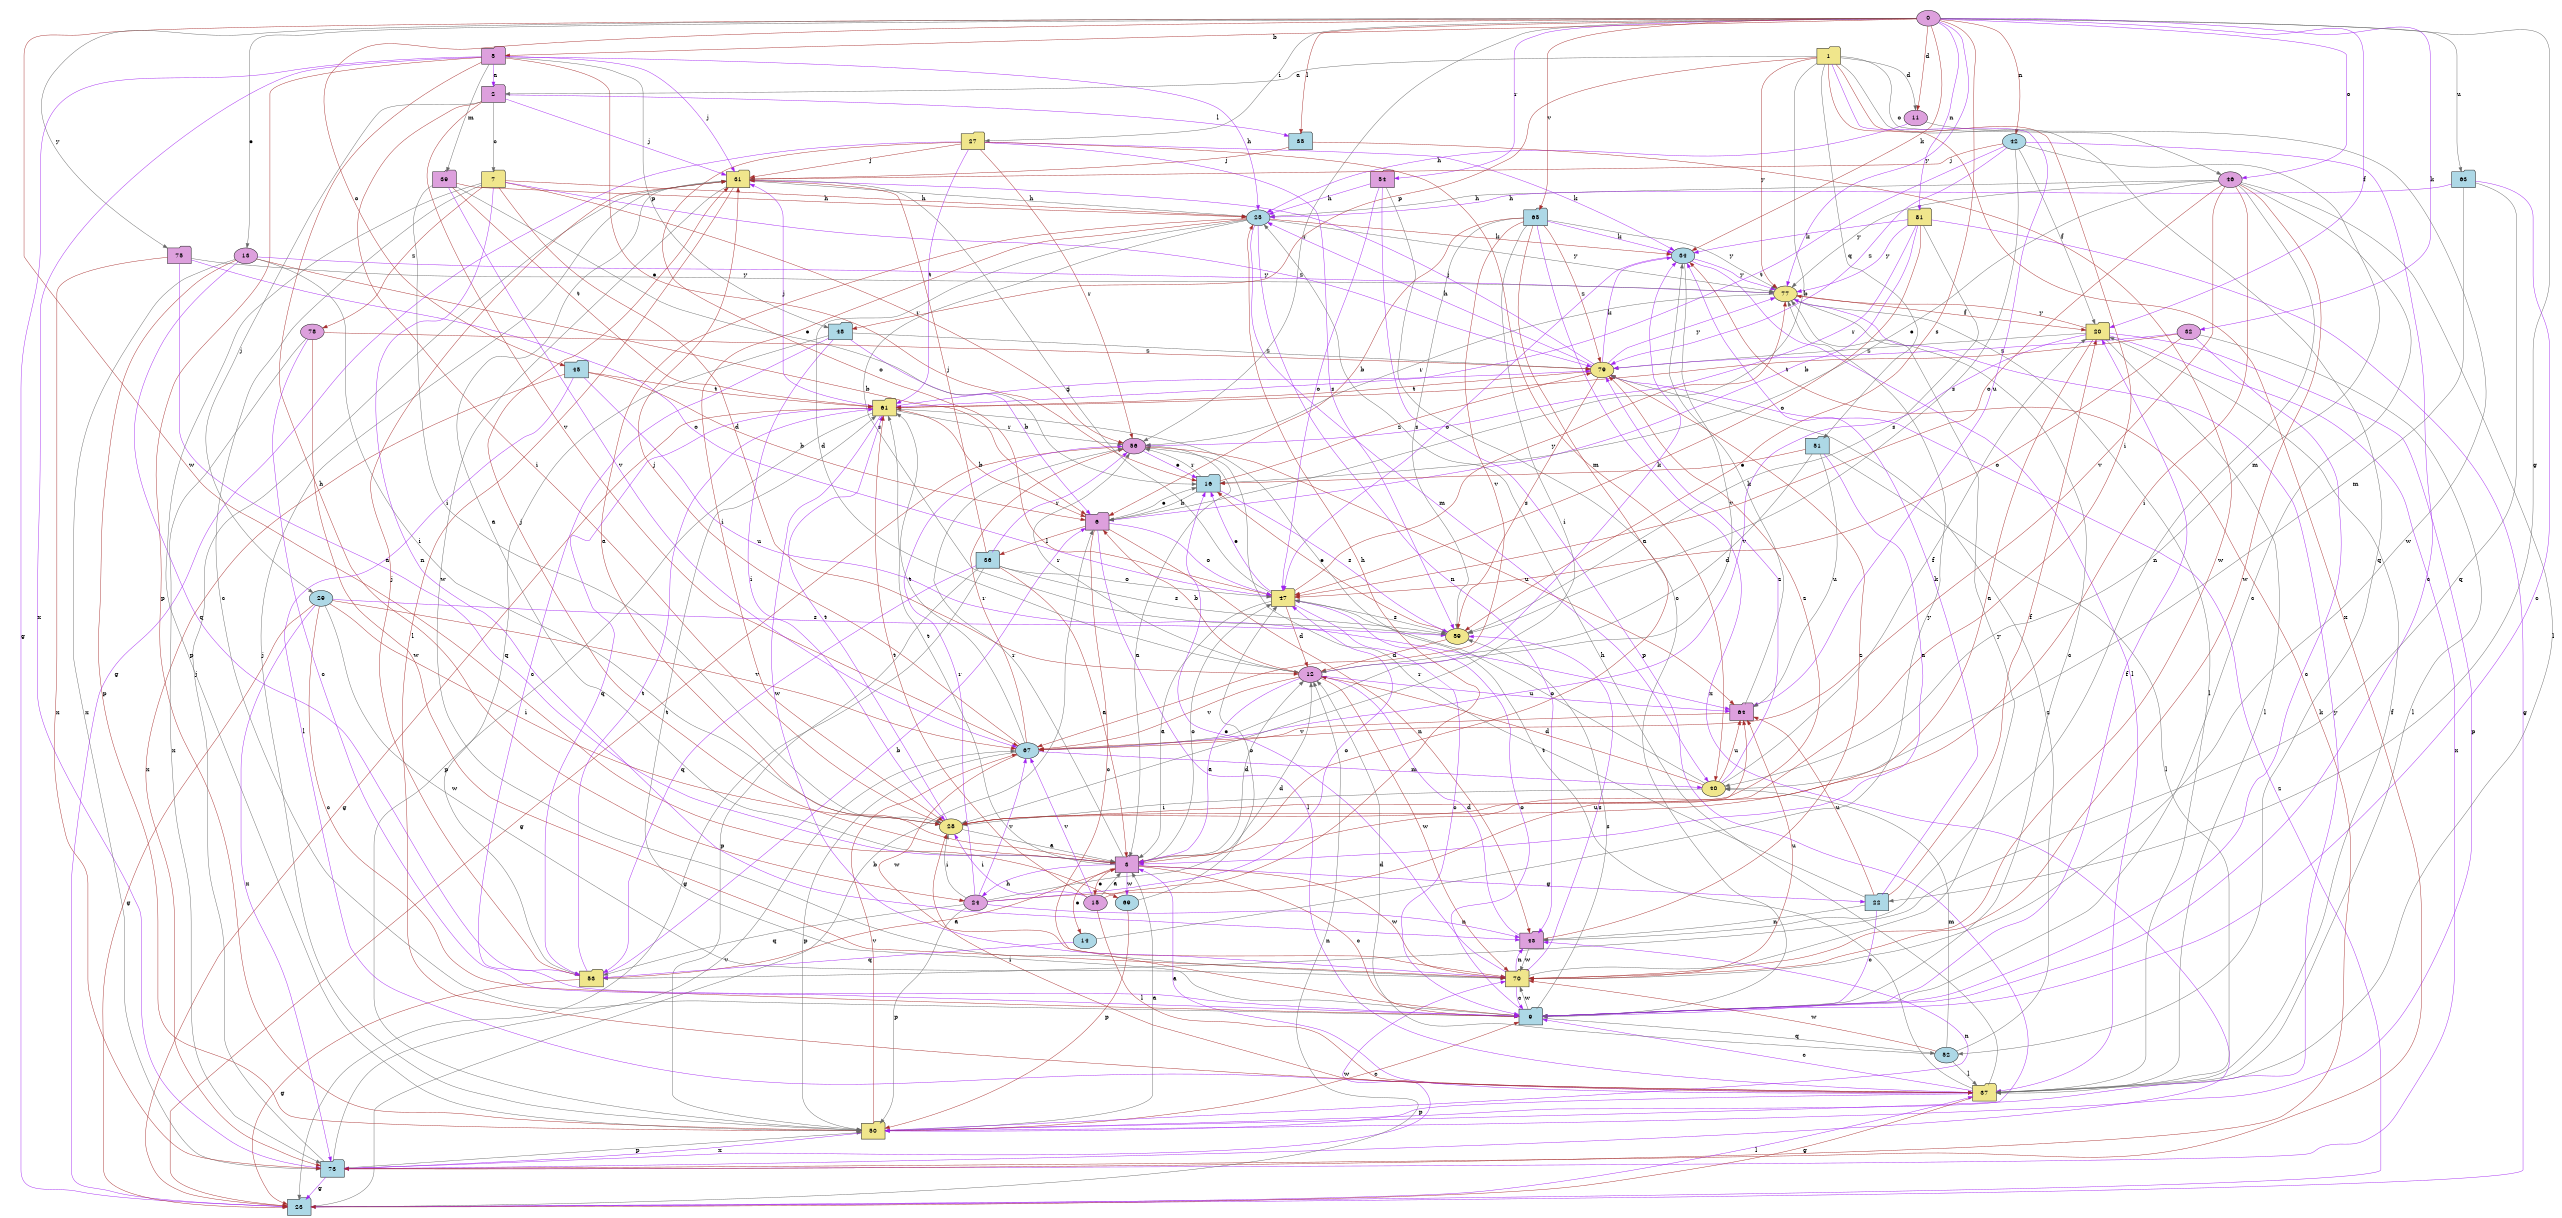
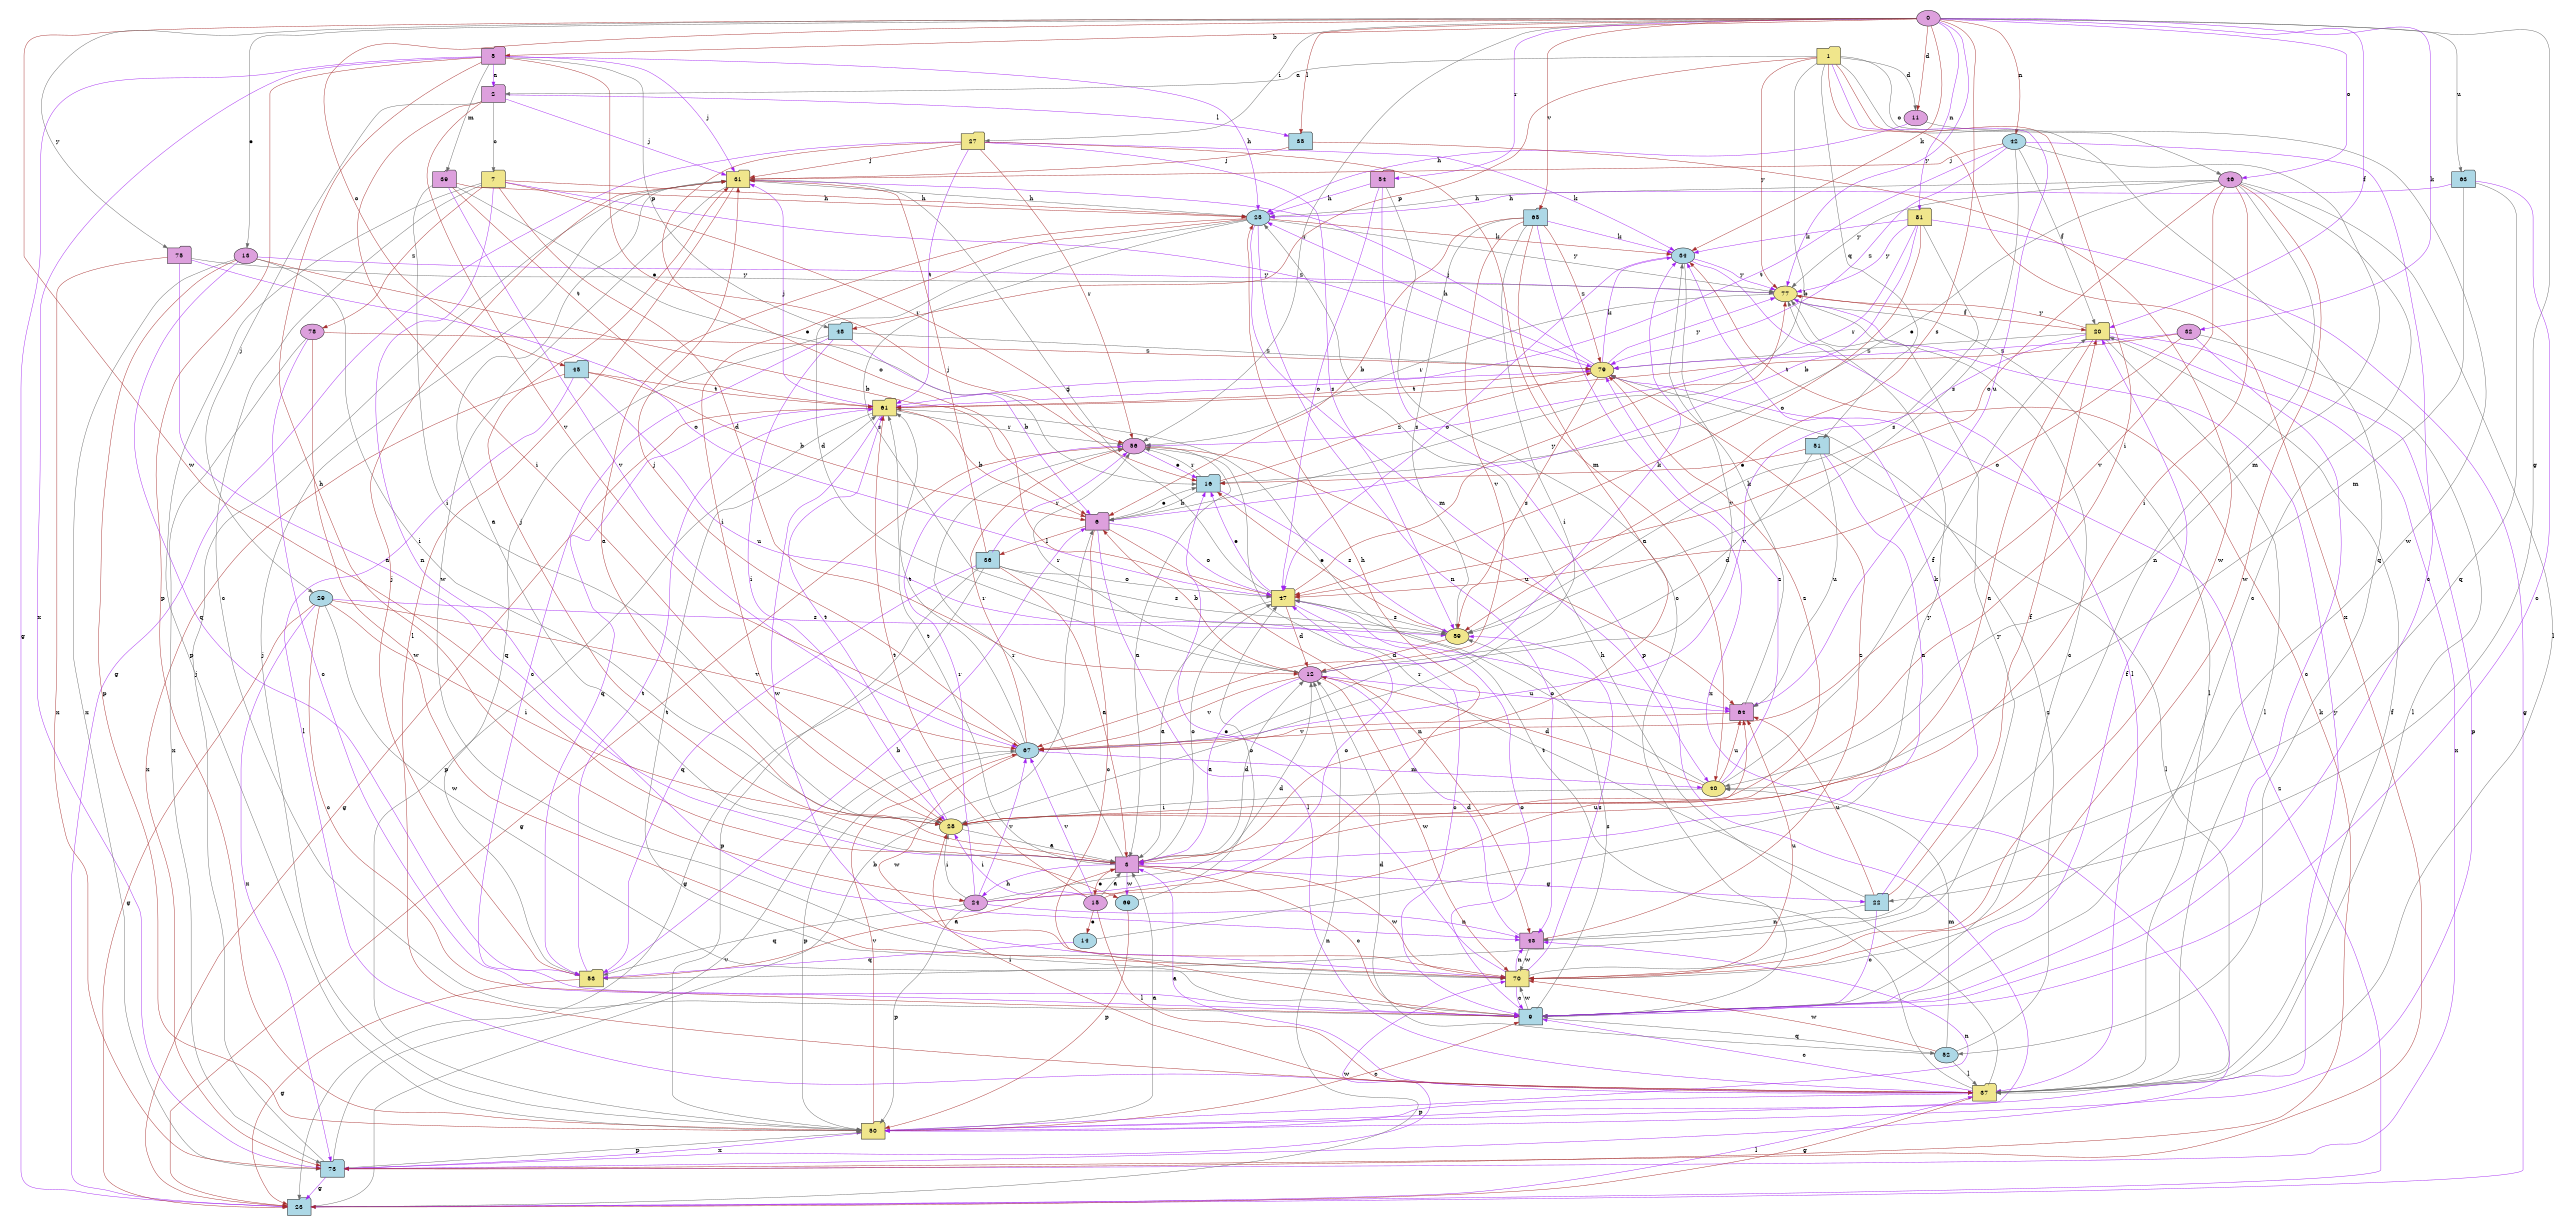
edge "65" -> "77": removed, label "y"
edge "3" -> "14": now "15" -> "14"
